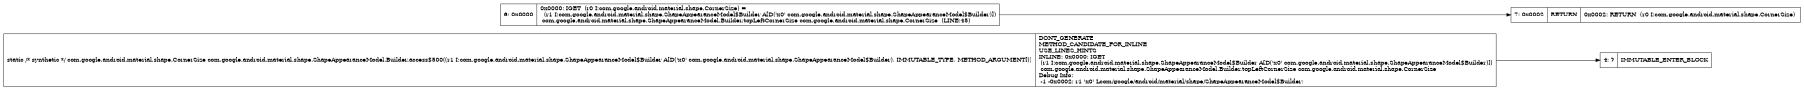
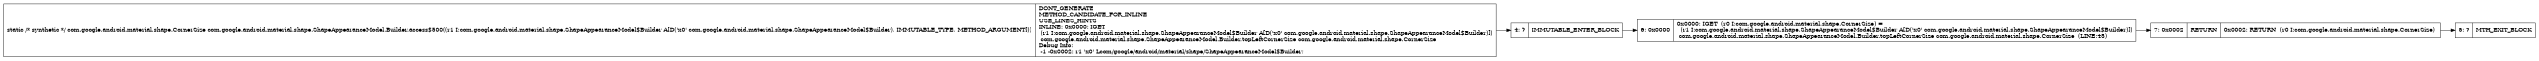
edge "4: ?" -> "6: 0x0000": added
node "5: ?": added
